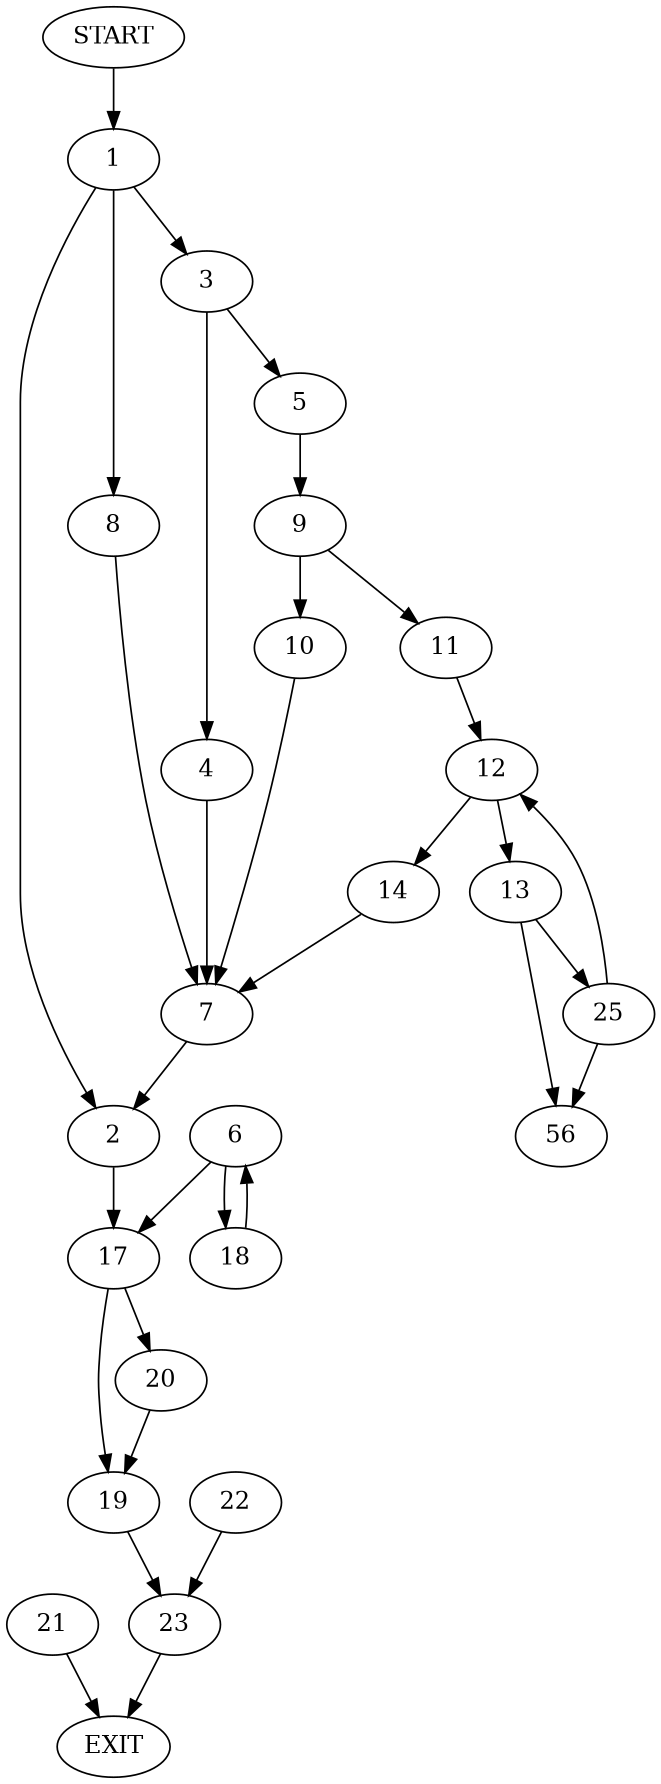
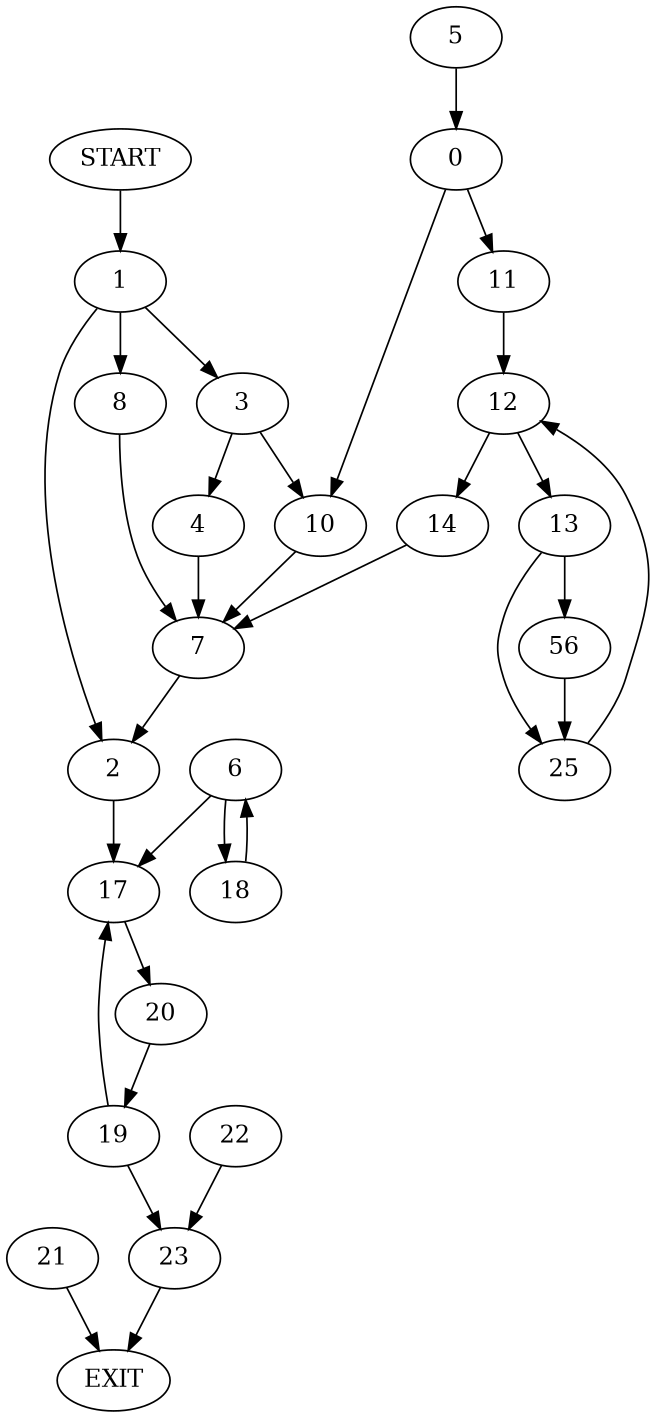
edge "3" -> "5": now "3" -> "10"
node "9": label "9" -> "0"
edge "25" -> "56": reversed
edge "17" -> "19": reversed
